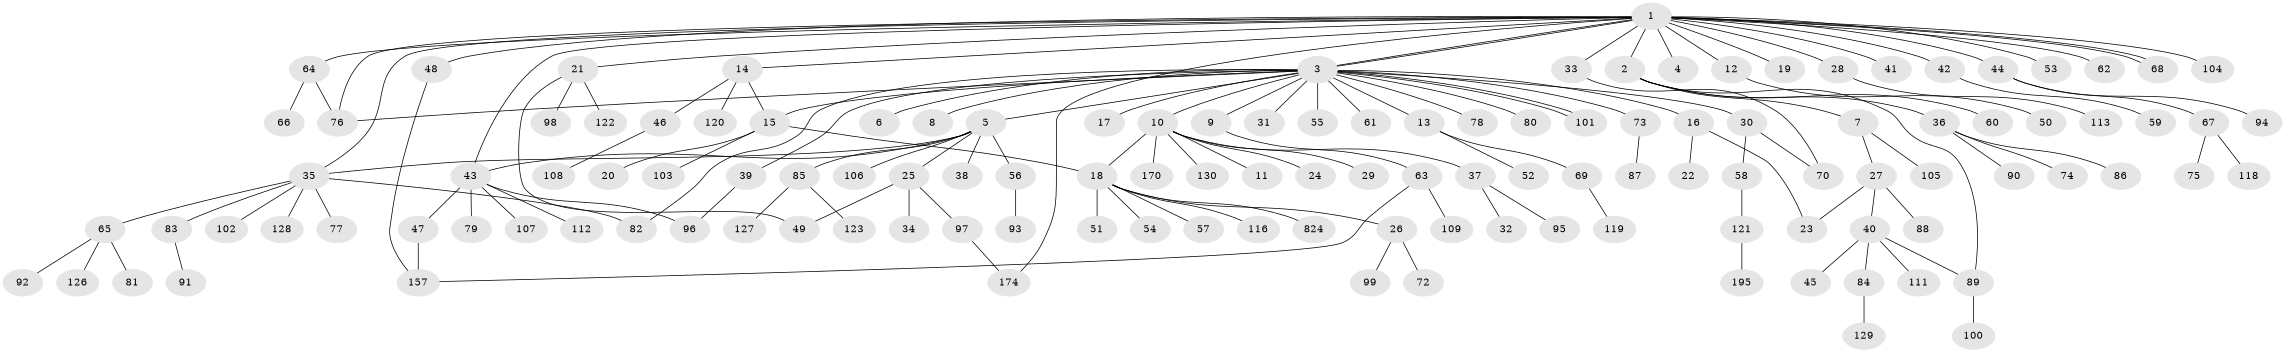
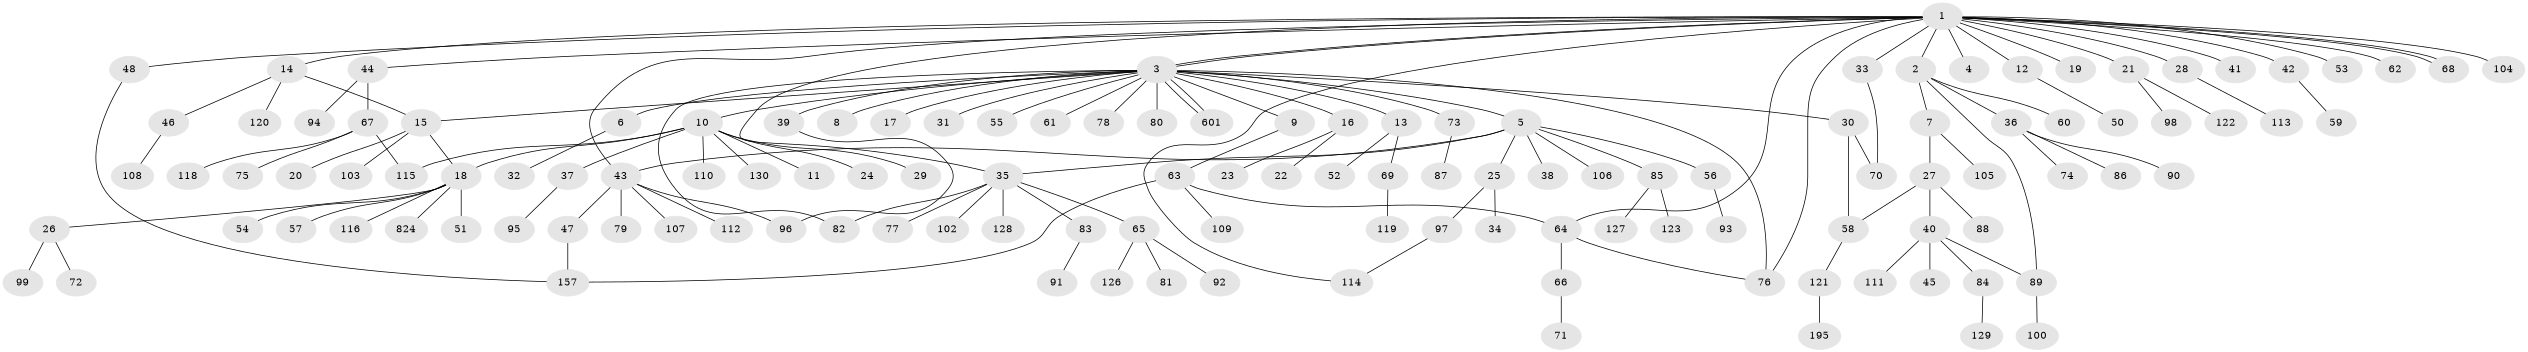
node "101": label "101" -> "601"
node "115": added
node "170": label "170" -> "110"
edge "37" -- "32": now "6" -- "32"
edge "27" -- "23": now "27" -- "58"
edge "63" -- "64": added
node "49": removed
node "174": label "174" -> "114"
node "71": added
